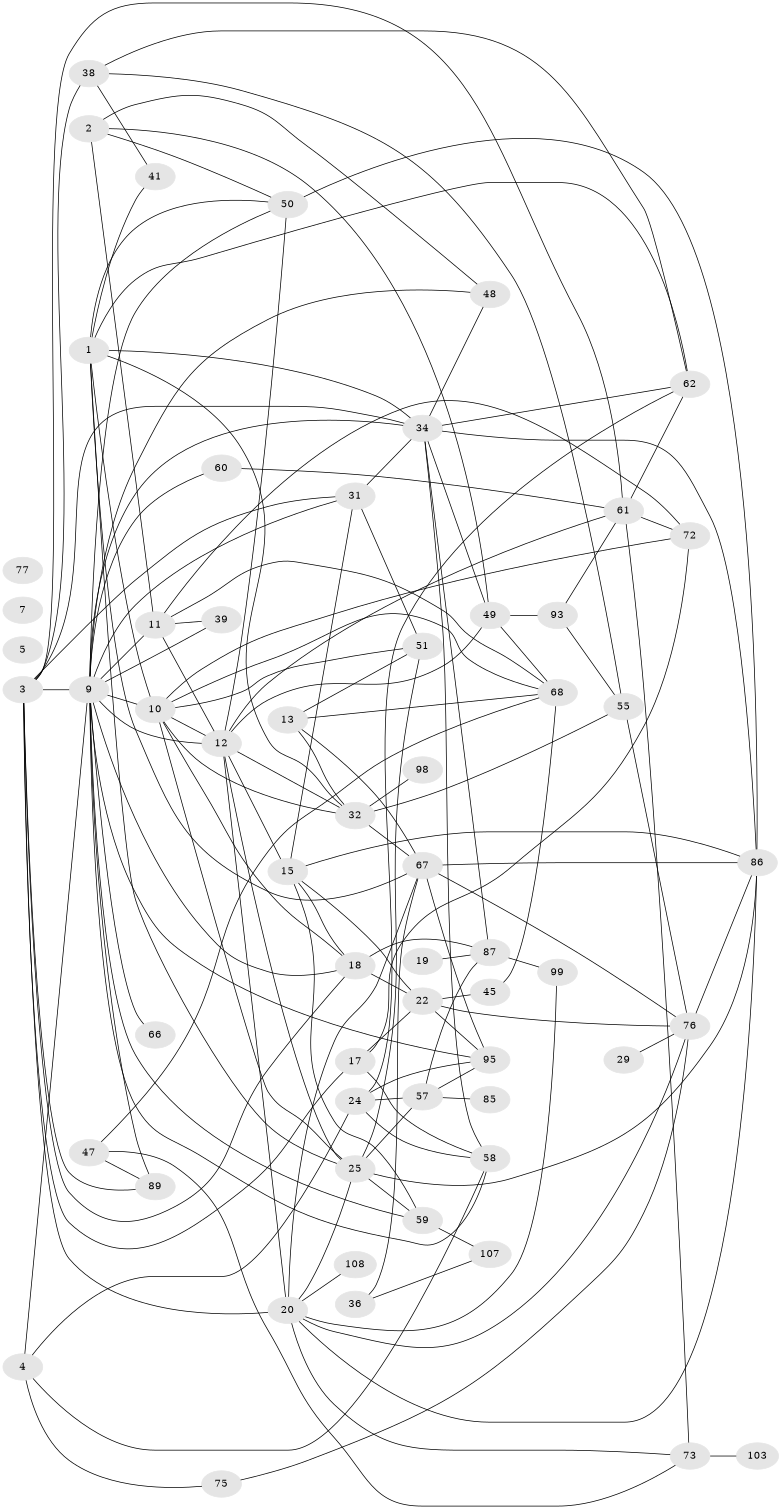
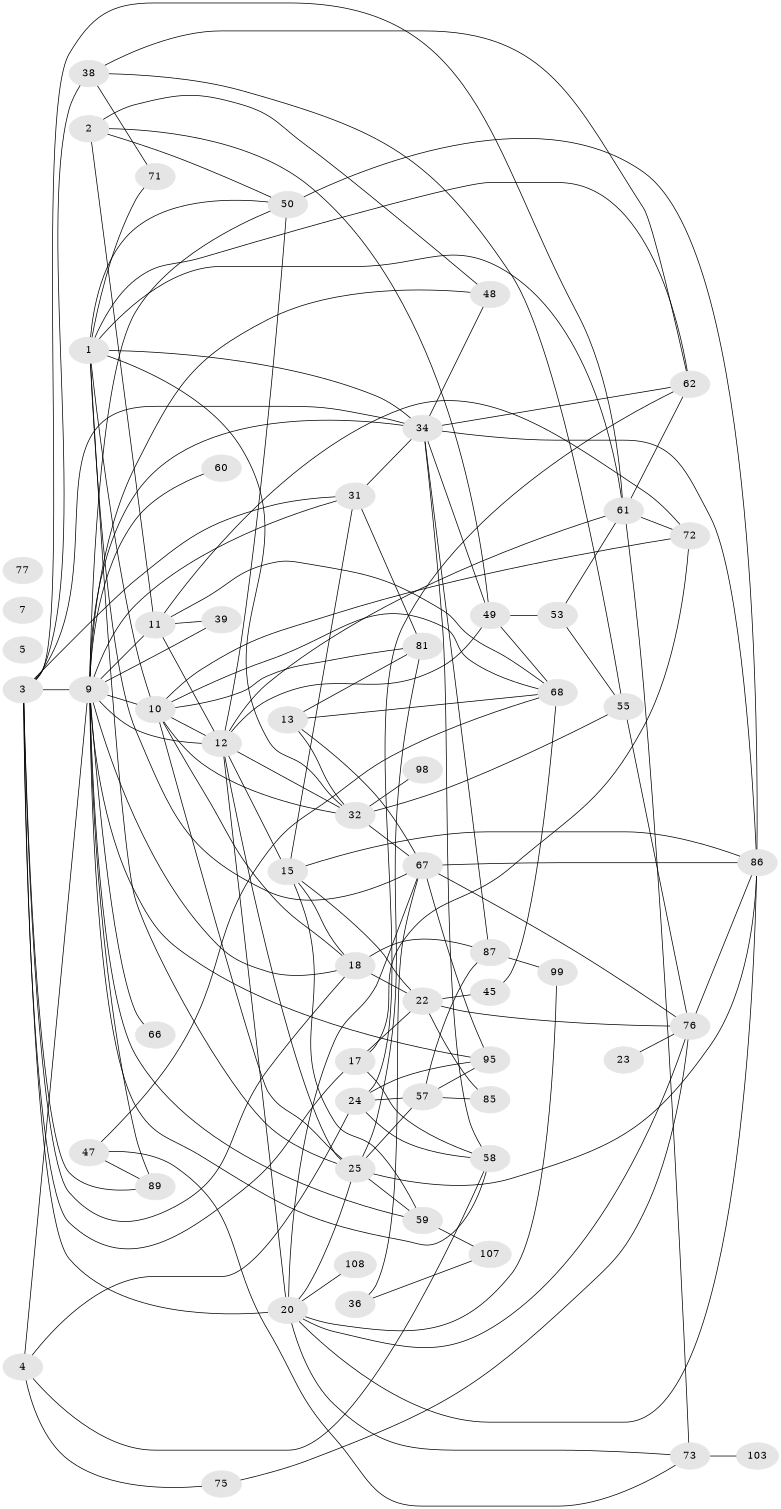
node "41": label "41" -> "71"
edge "60" -- "61": now "1" -- "61"
node "93": label "93" -> "53"
node "51": label "51" -> "81"
node "19": removed
edge "22" -- "95": now "22" -- "85"
node "29": label "29" -> "23"
